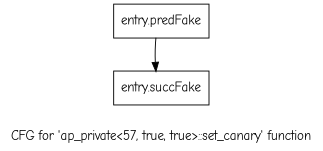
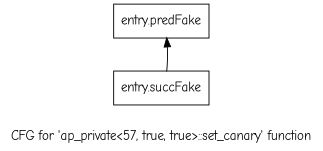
edge "entry.predFake" -> "entry.succFake": reversed
